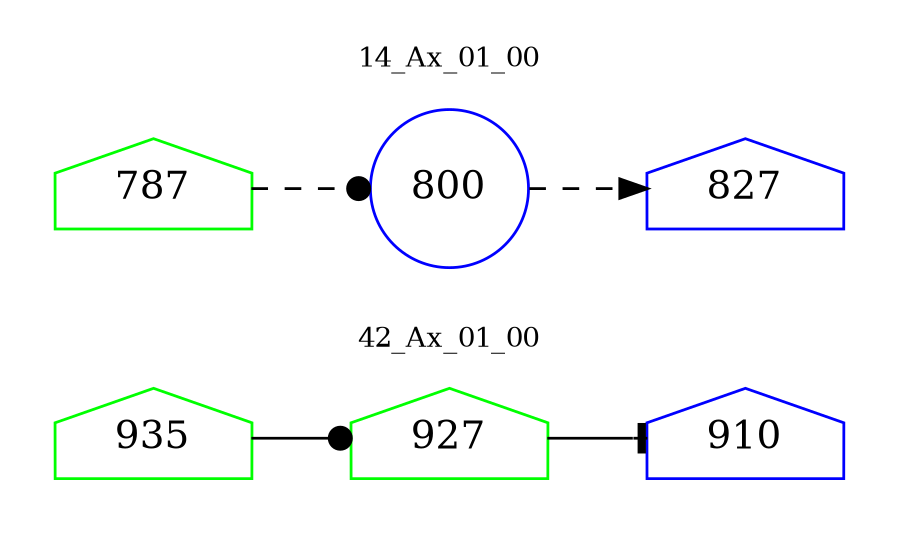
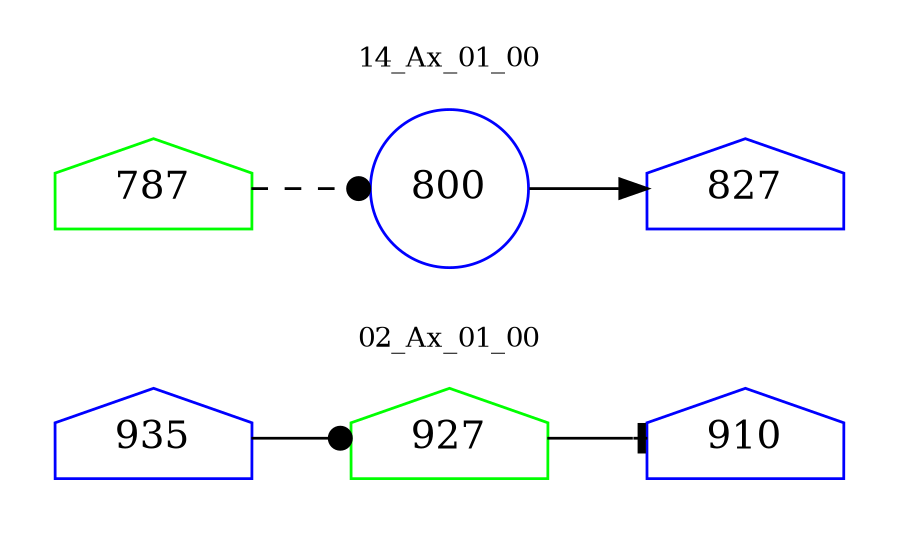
edge "800" -> "827": style dashed -> solid
cluster "42_Ax_01_00": label "42_Ax_01_00" -> "02_Ax_01_00"
node "935": color green -> blue
